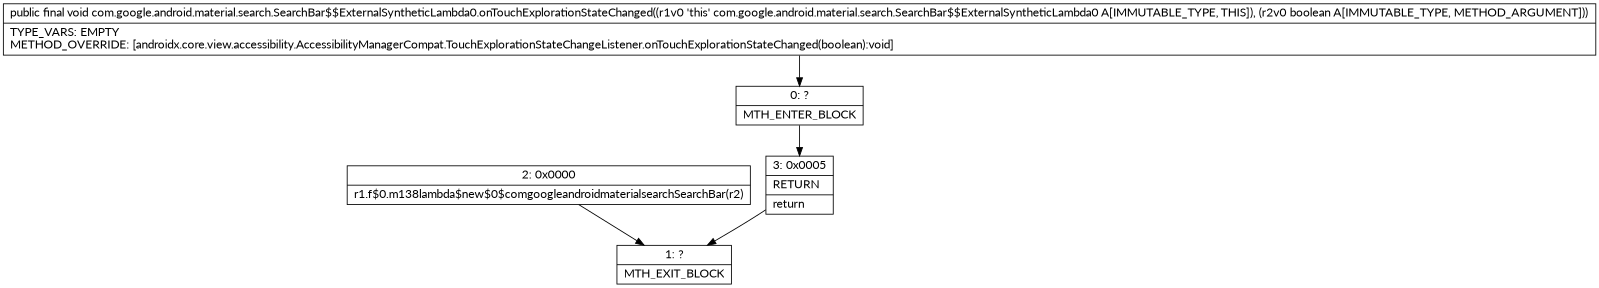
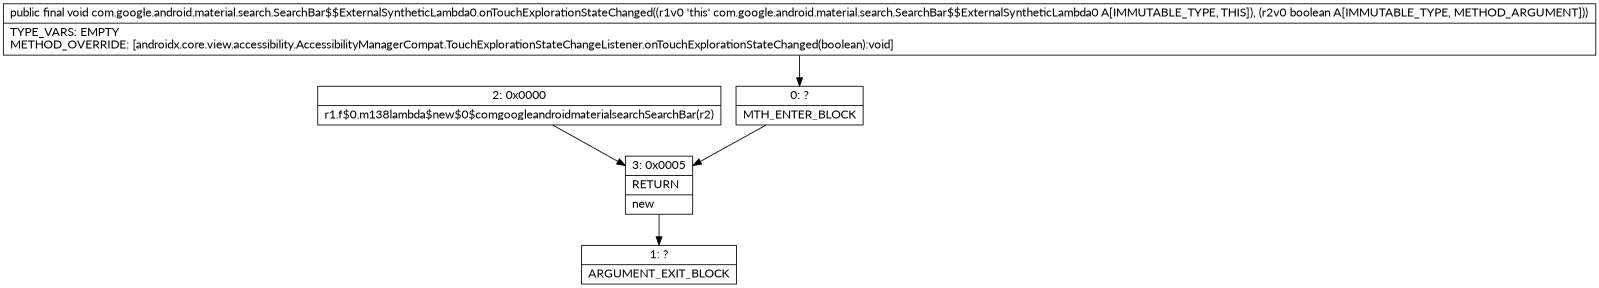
node "3: 0x0005": text "return" -> "new"
edge "2: 0x0000" -> "1: ?": now "2: 0x0000" -> "3: 0x0005"
node "1: ?": text "MTH_EXIT_BLOCK" -> "ARGUMENT_EXIT_BLOCK"
